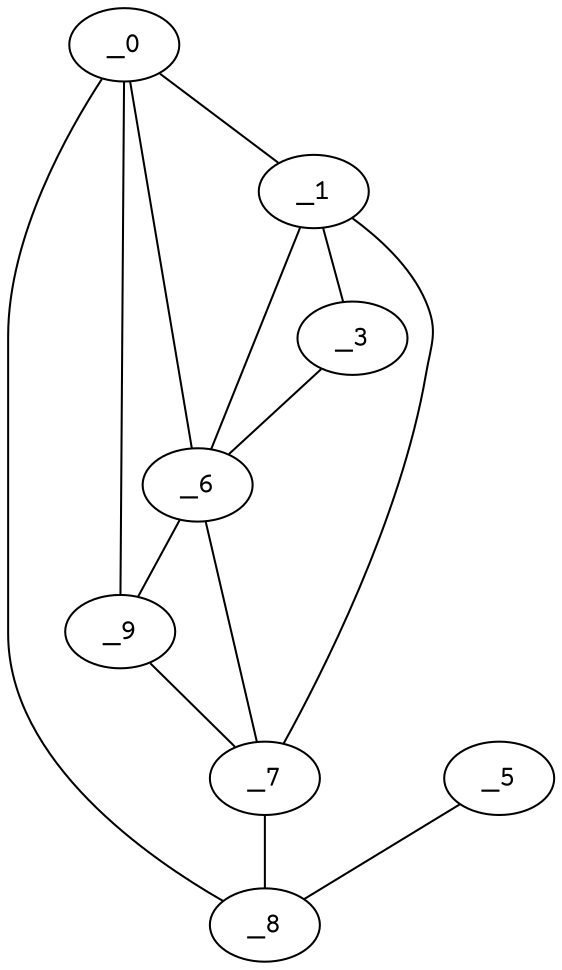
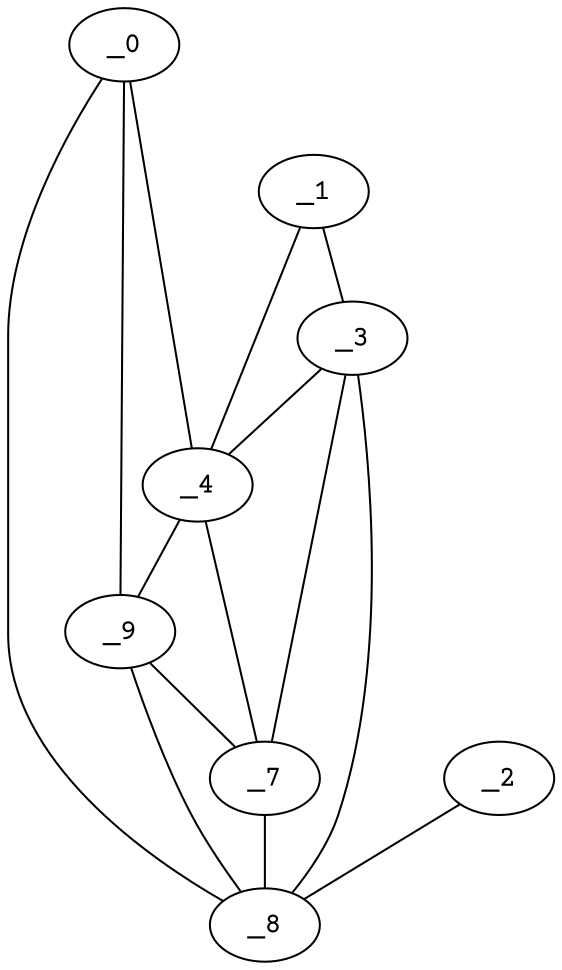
edge "_0" -- "_1": removed
edge "_1" -- "_7": now "_3" -- "_7"
node "_6": label "_6" -> "_4"
edge "_3" -- "_8": added
node "_5": label "_5" -> "_2"
edge "_9" -- "_8": added
